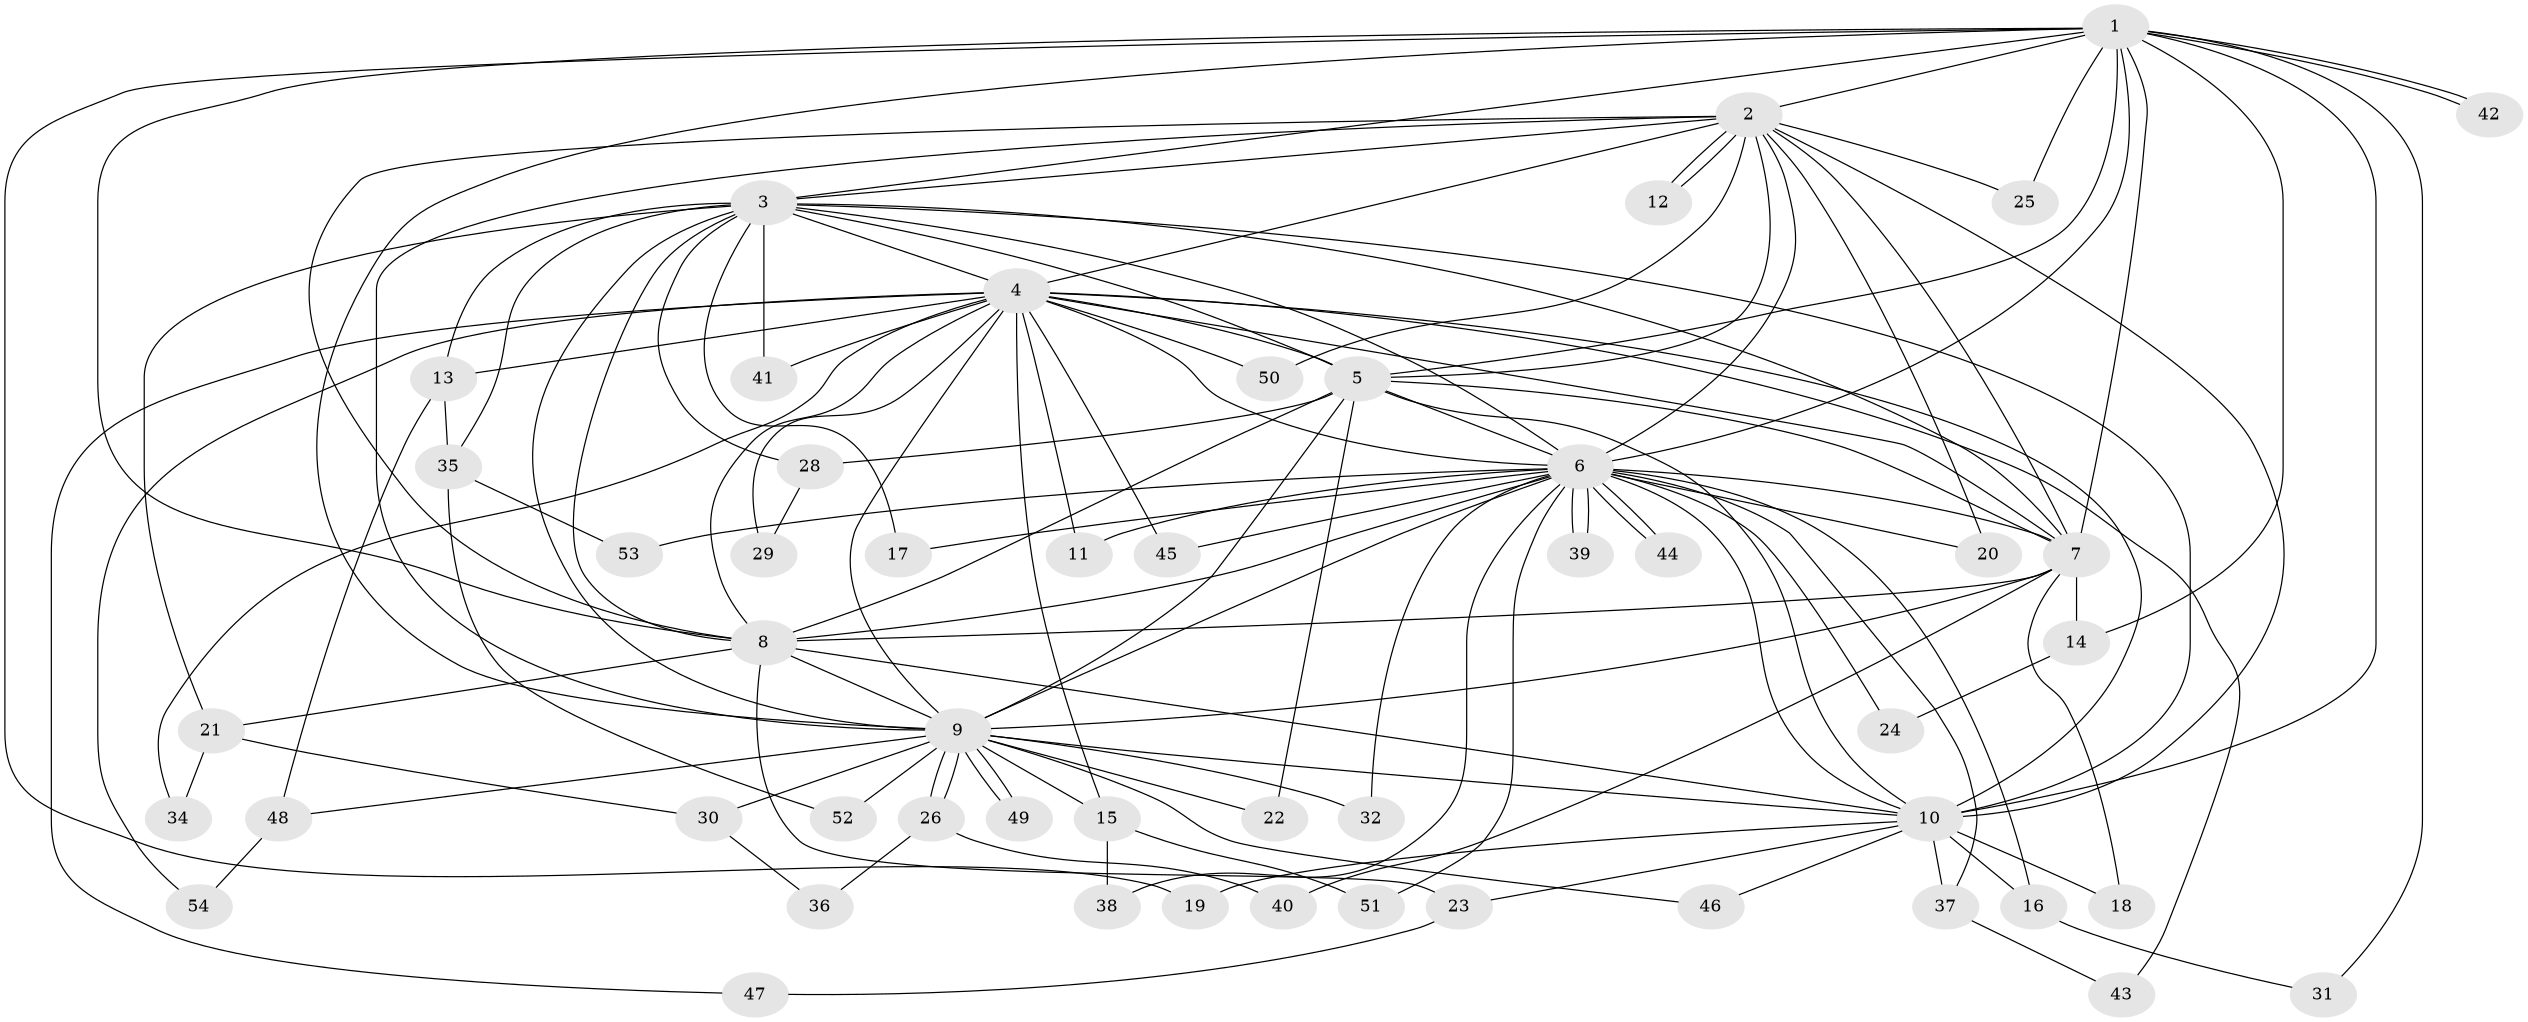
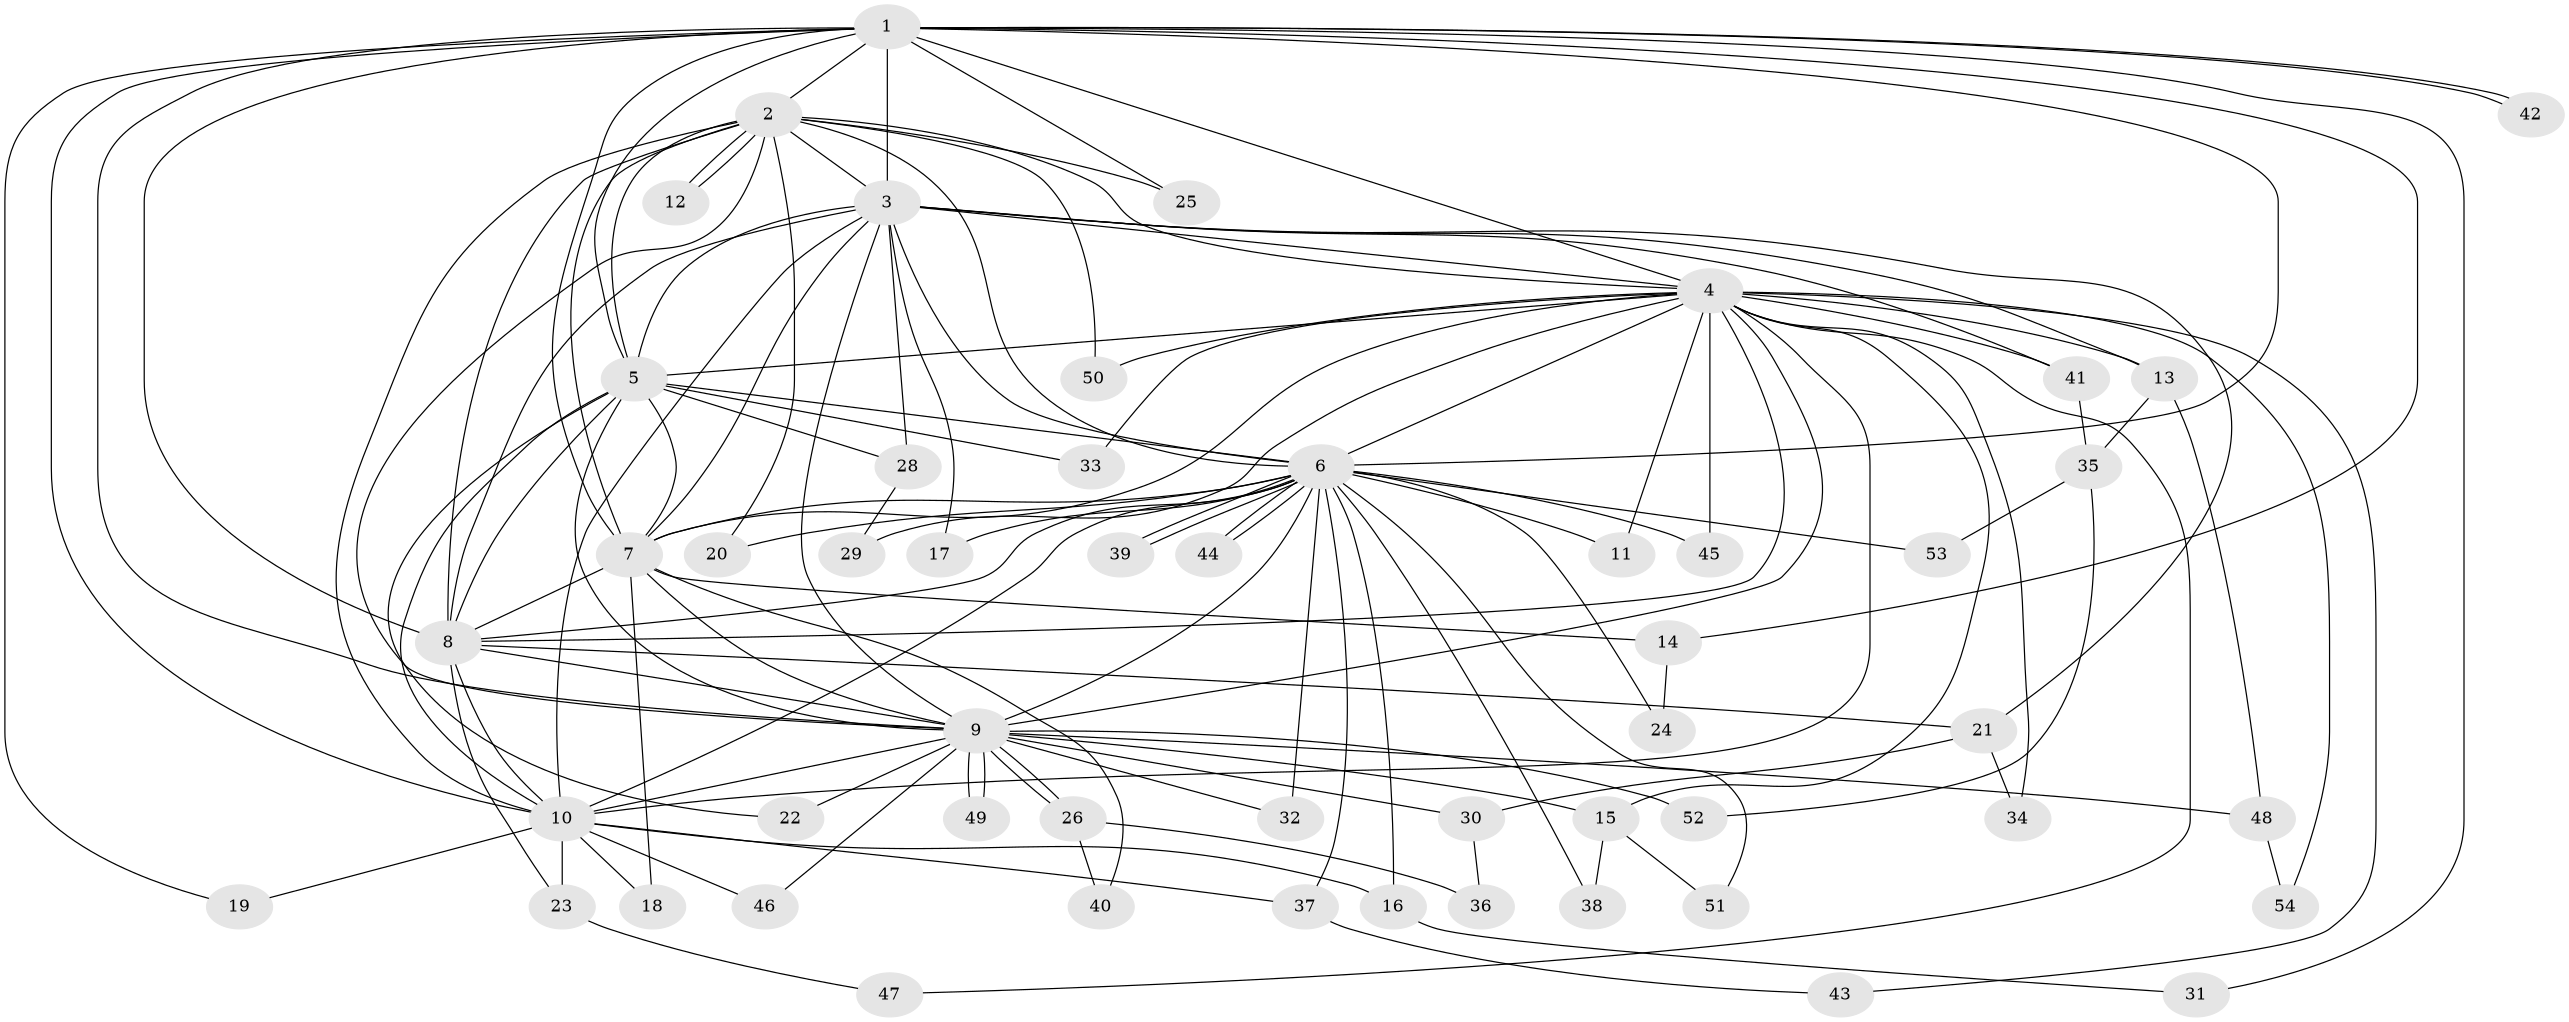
edge "1" -- "4": added
edge "3" -- "35": now "41" -- "35"
node "33": added
